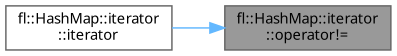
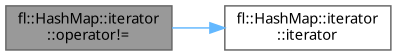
edge "fl::HashMap::iterator ::iterator" -> "fl::HashMap::iterator ::operator!=": reversed
